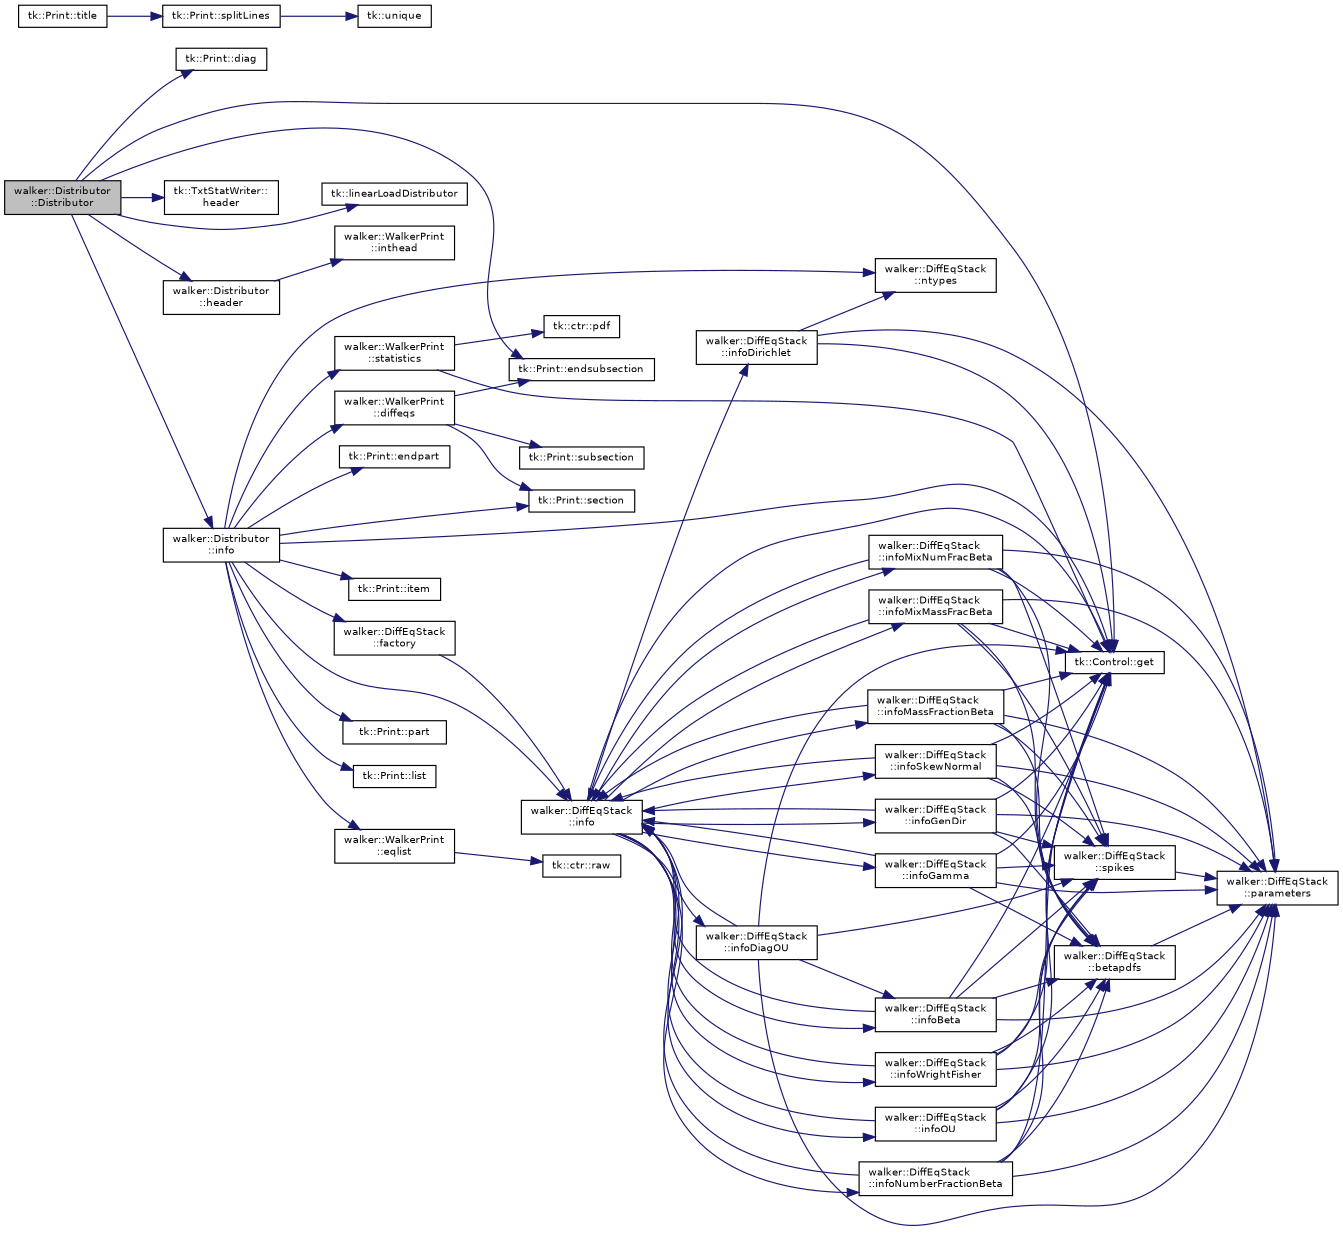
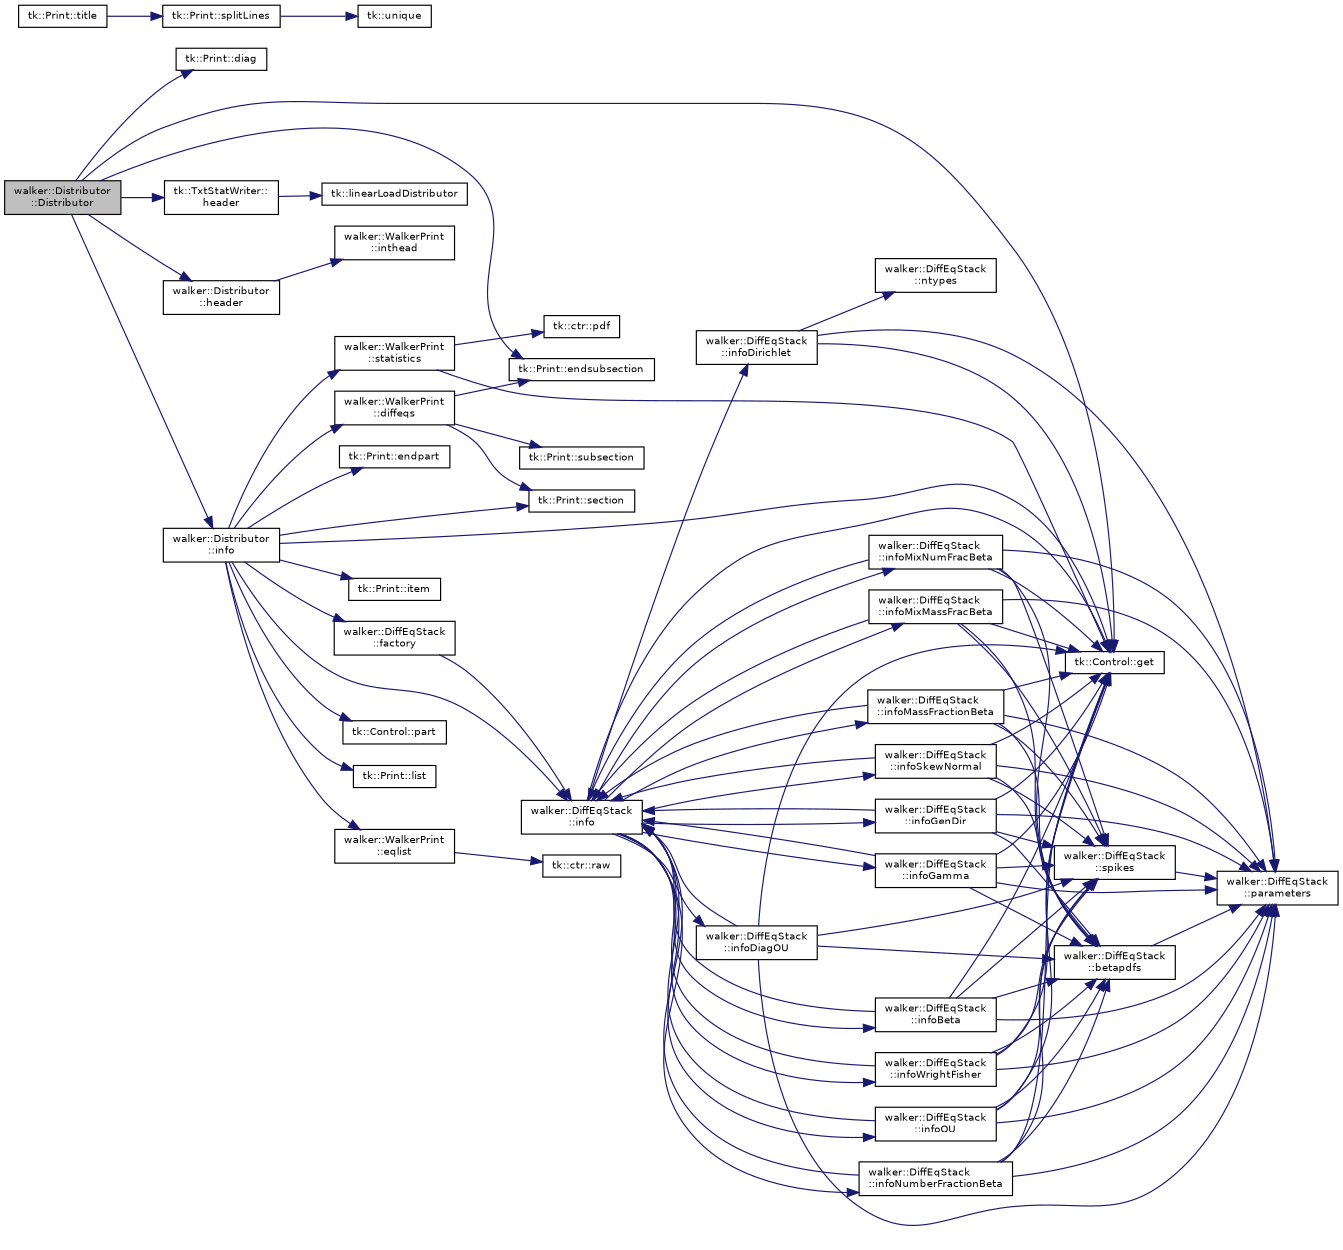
edge "walker::Distributor ::Distributor" -> "tk::linearLoadDistributor": now "tk::TxtStatWriter:: header" -> "tk::linearLoadDistributor"
edge "walker::Distributor ::info" -> "walker::DiffEqStack ::ntypes": removed
node "tk::Print::part": label "tk::Print::part" -> "tk::Control::part"
edge "walker::DiffEqStack ::infoDiagOU" -> "walker::DiffEqStack ::infoBeta": now "walker::DiffEqStack ::infoDiagOU" -> "walker::DiffEqStack ::betapdfs"
